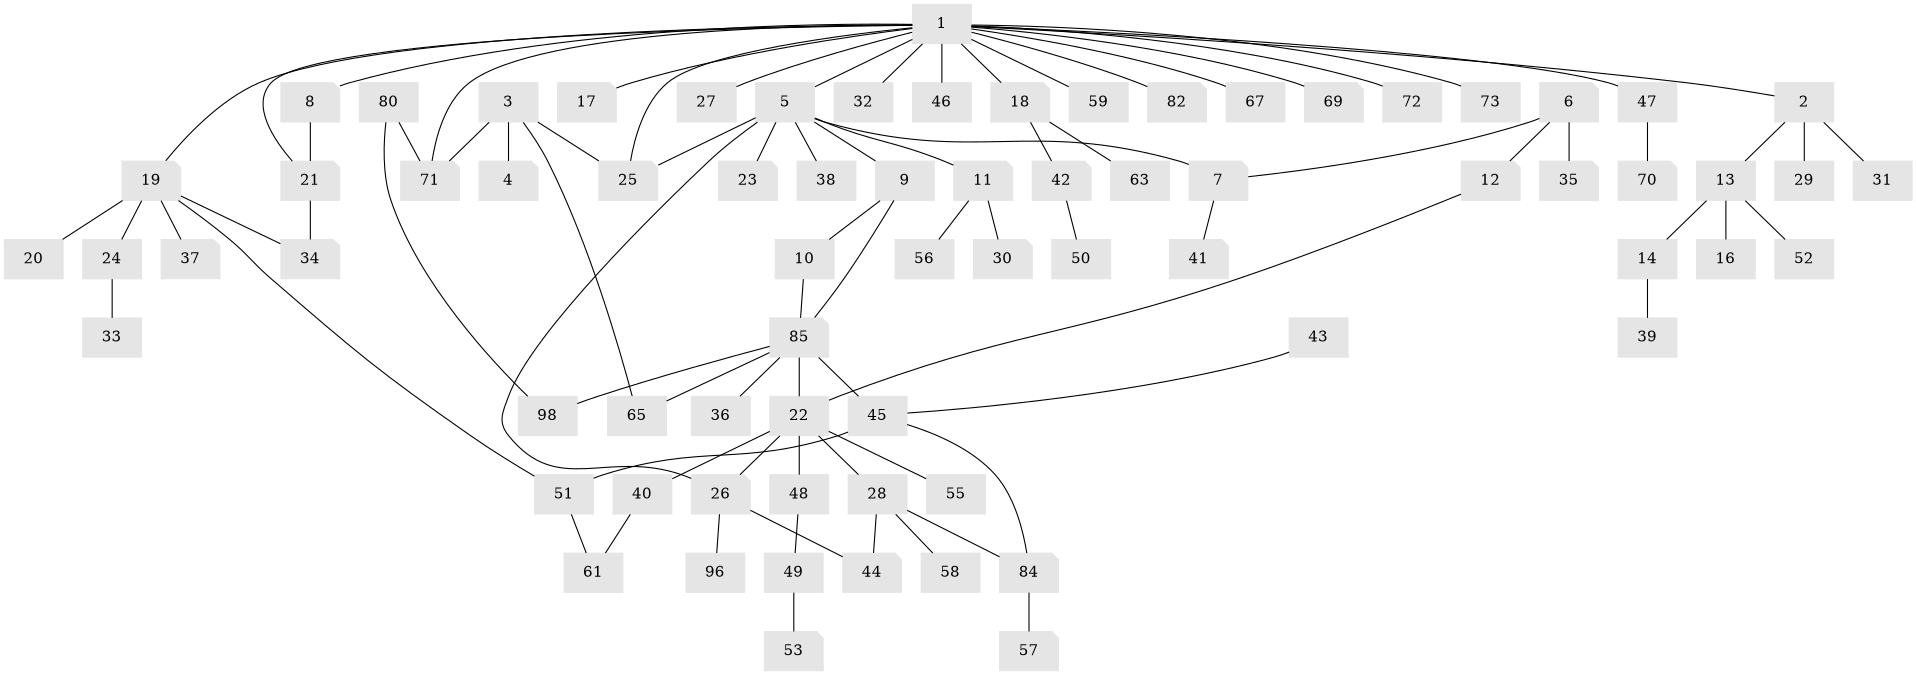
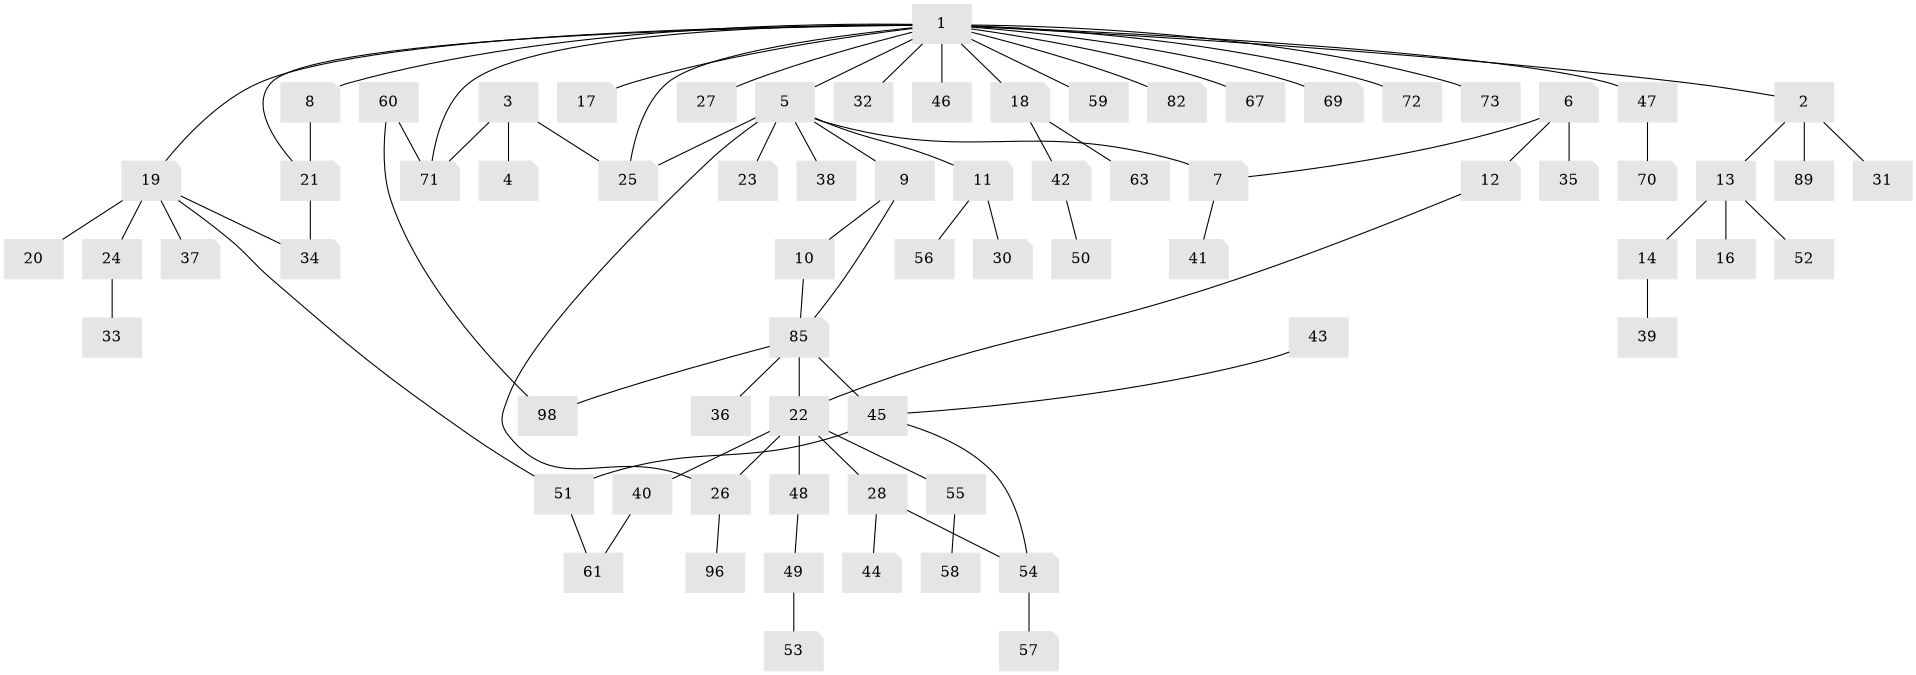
node "80": label "80" -> "60"
node "29": label "29" -> "89"
node "65": removed
edge "26" -- "44": removed
edge "28" -- "58": now "55" -- "58"
node "84": label "84" -> "54"
